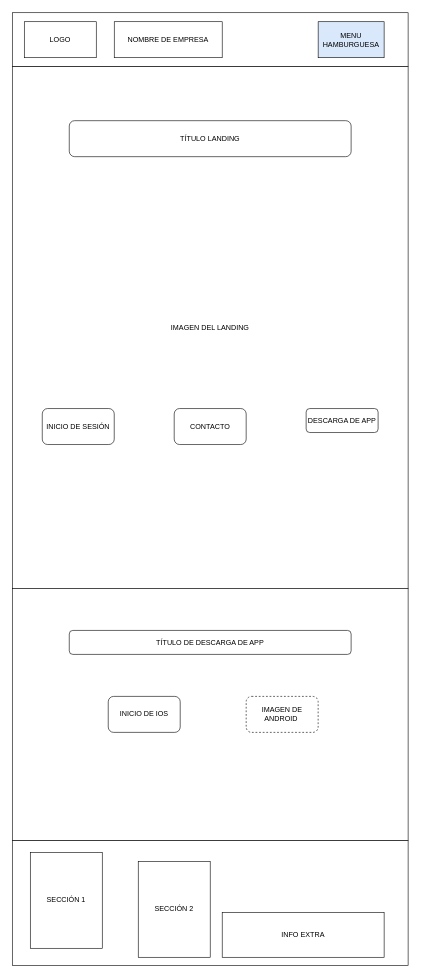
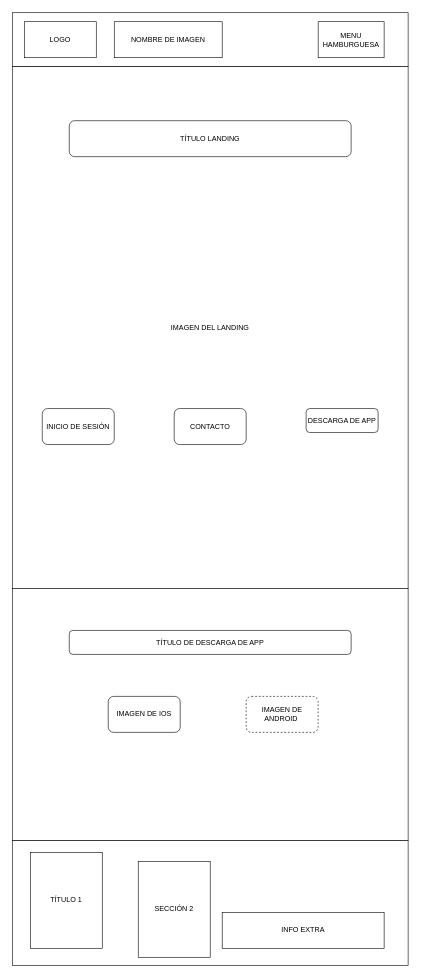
node "NOMBRE DE EMPRESA": label "NOMBRE DE EMPRESA" -> "NOMBRE DE IMAGEN"
node "MENU HAMBURGUESA": fillcolor #dae8fc -> #ffffff
node "INICIO DE IOS": label "INICIO DE IOS" -> "IMAGEN DE IOS"
node "SECCIÓN 1": label "SECCIÓN 1" -> "TÍTULO 1"
node "INFO EXTRA": size 162x45 -> 162x36
